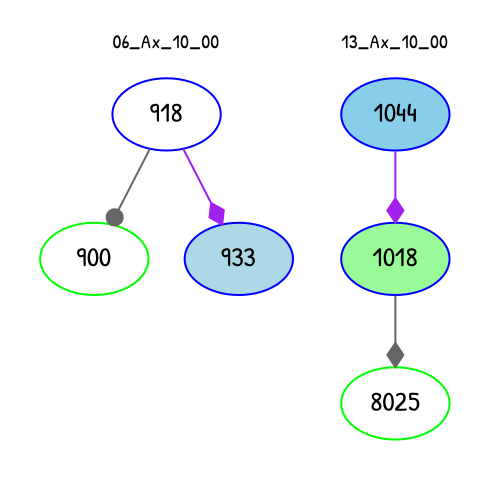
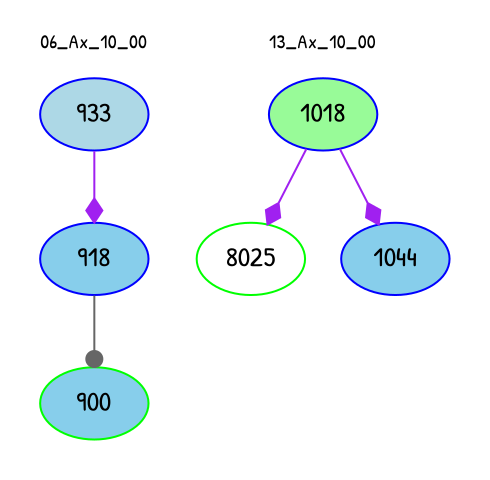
node "918": fillcolor white -> skyblue
edge "1044" -> "1018": reversed
edge "918" -> "933": reversed
node "900": fillcolor white -> skyblue
edge "1018" -> "8025": color gray40 -> purple
